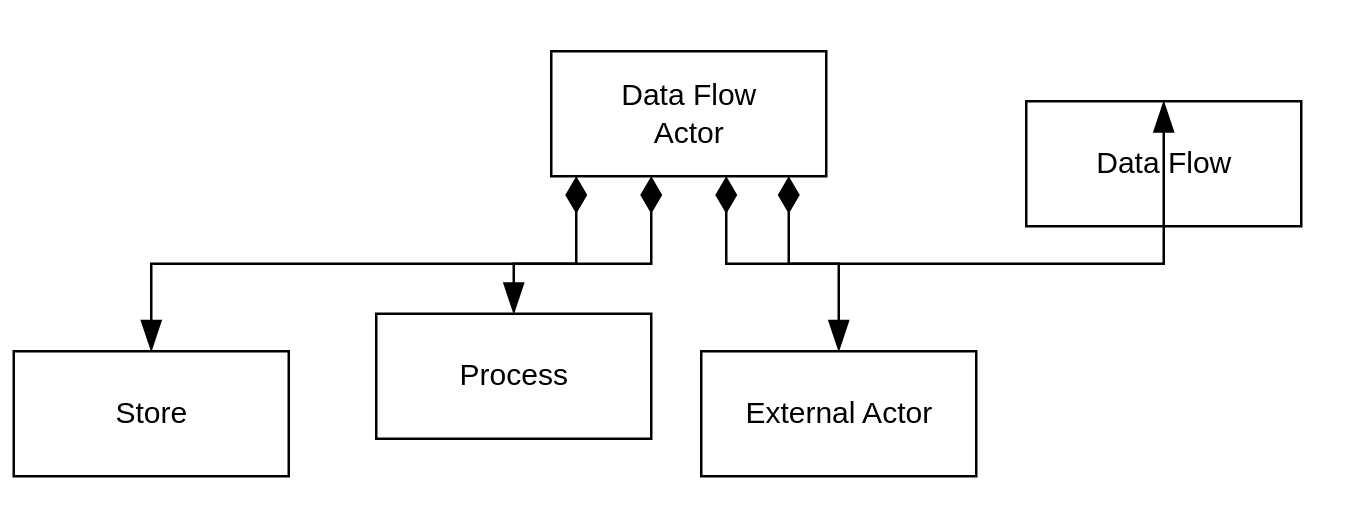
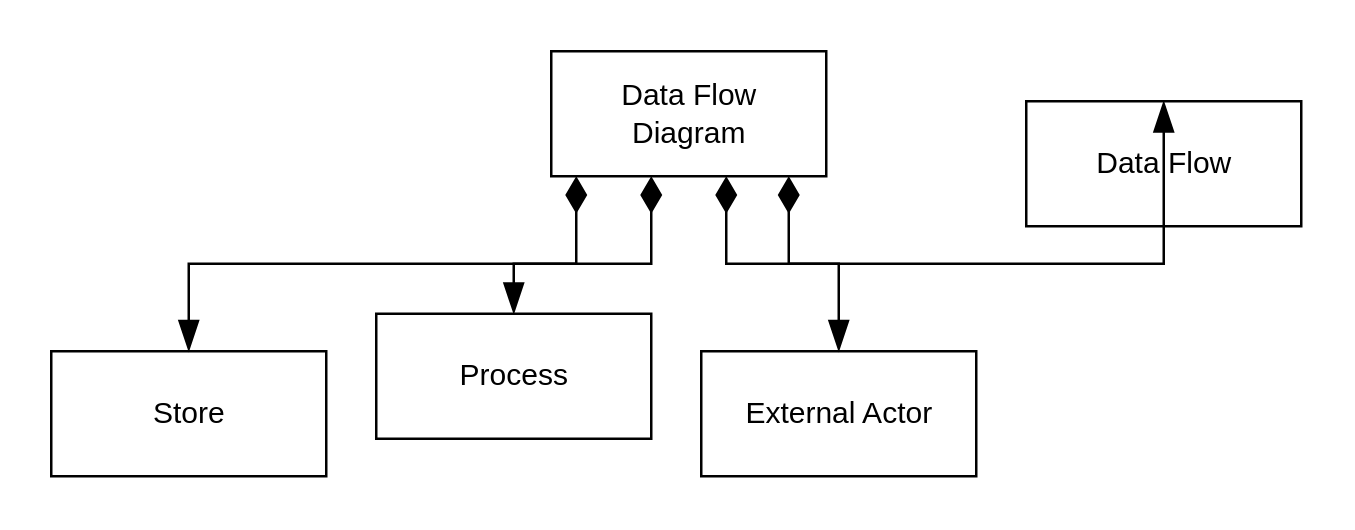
node "Data Flow Actor": label "Data Flow Actor" -> "Data Flow Diagram"
node "Store": moved (151, 414) -> (189, 414)
